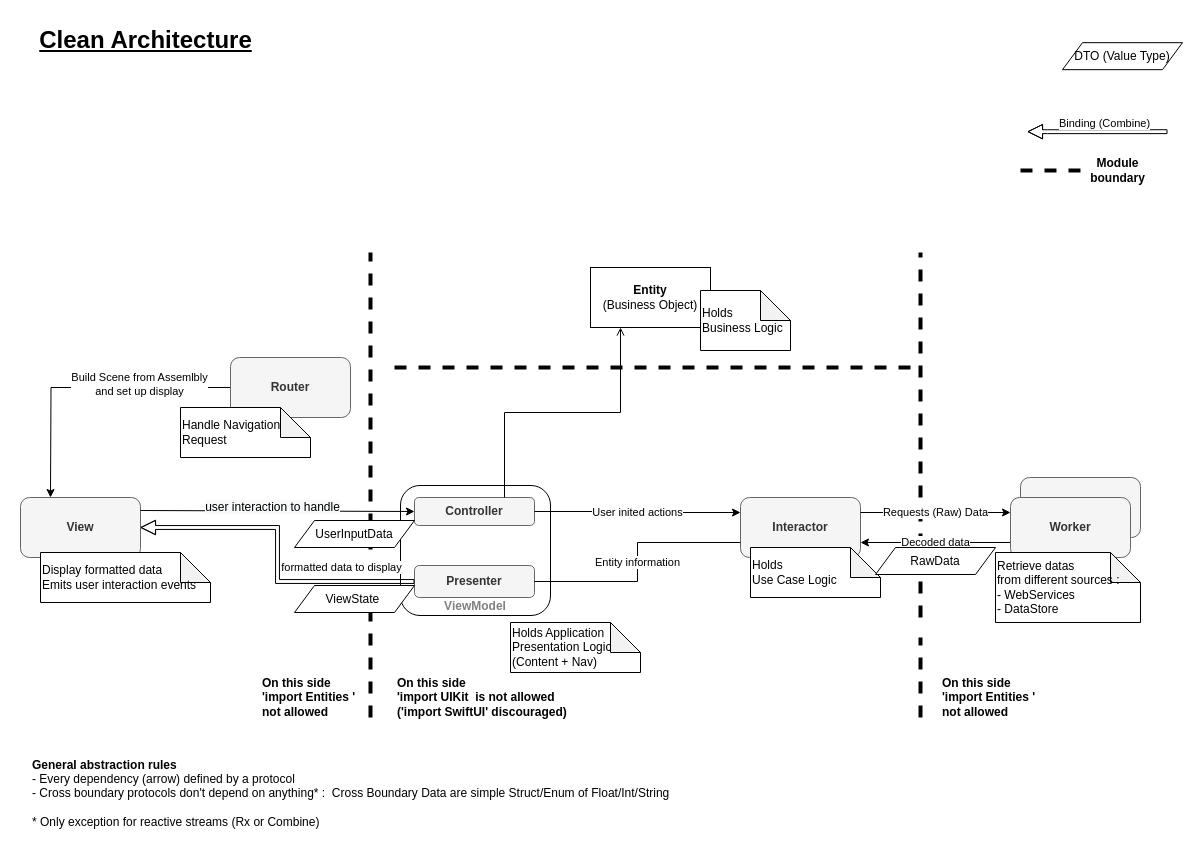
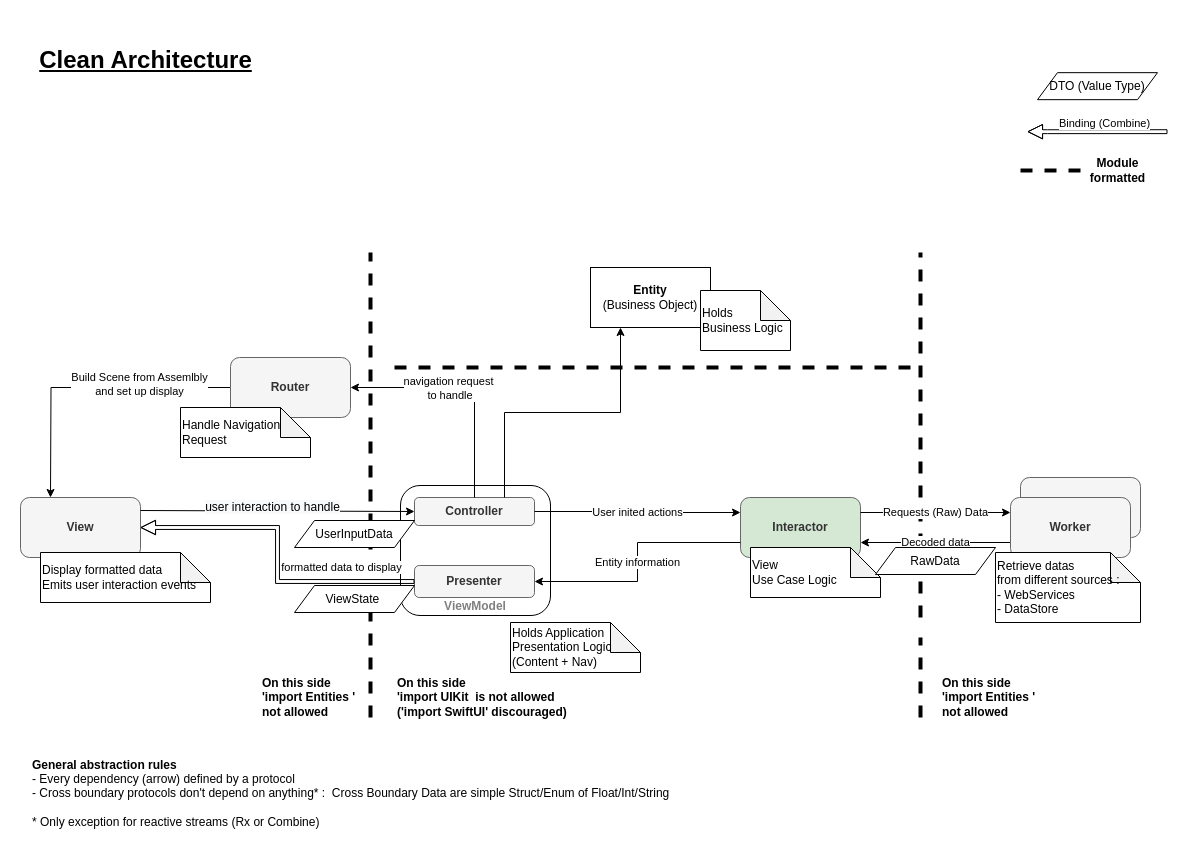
node "Clean Architecture": moved (146, 41) -> (146, 61)
node "DTO (Value Type)": moved (1123, 56) -> (1098, 86)
node "Module boundary": label "Module boundary" -> "Module formatted"
edge "Controller" -> "Entity (Business Object)": arrowhead open -> classic
edge "Controller" -> "Router": added, label "navigation request to handle"
node "Interactor": fillcolor #f5f5f5 -> #d5e8d4
node "Holds Use Case Logic": label "Holds Use Case Logic" -> "View Use Case Logic"
edge "Interactor" -- "Presenter": arrowhead none -> classic
